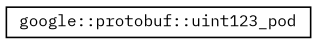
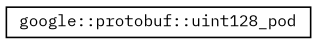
node "google::protobuf::uint123_pod": label "google::protobuf::uint123_pod" -> "google::protobuf::uint128_pod"
